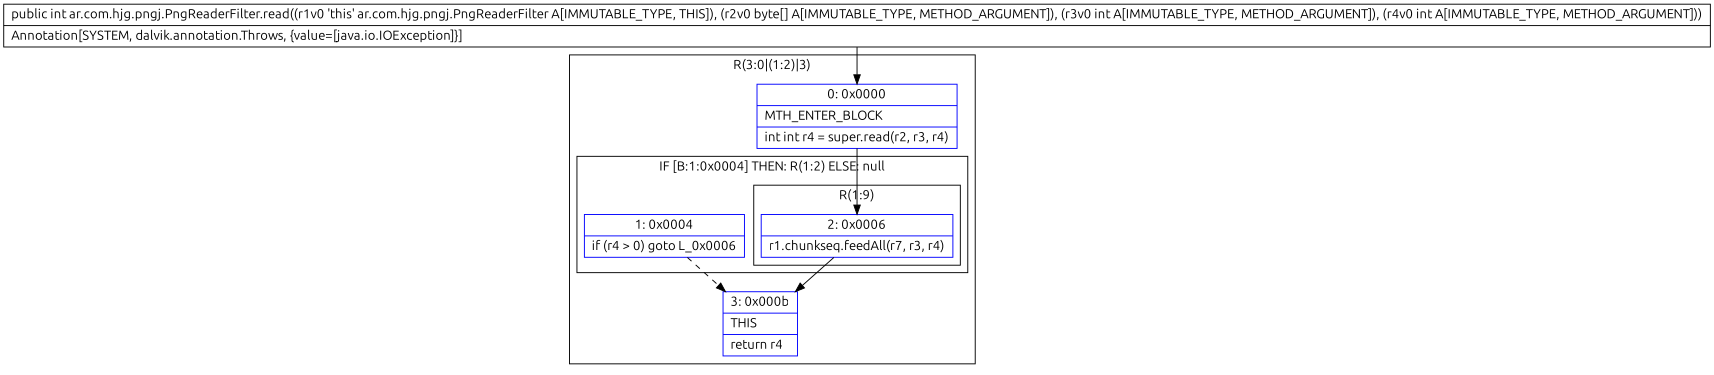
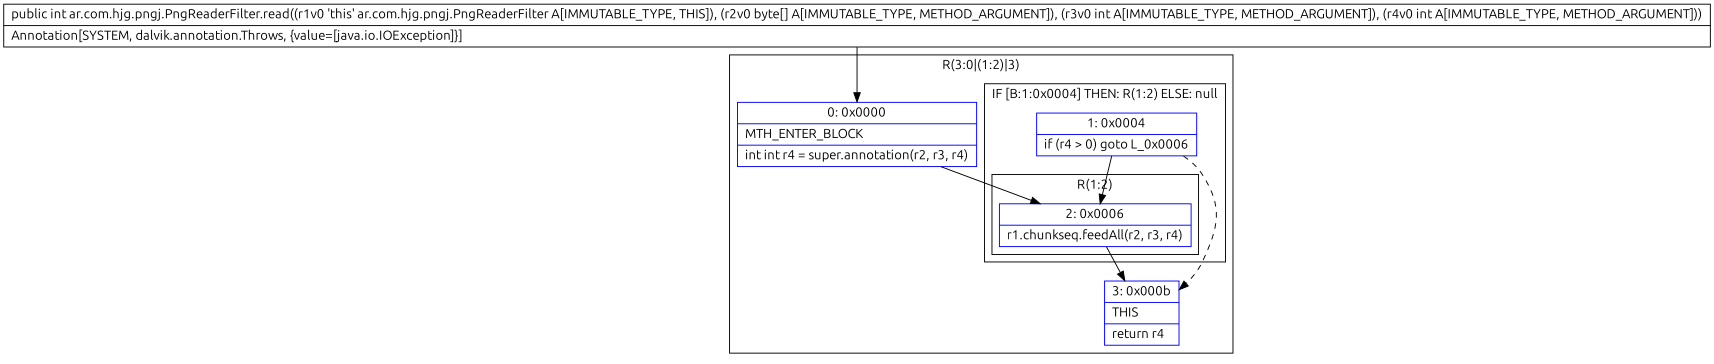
node "0: 0x0000": text "int int r4 = super.read(r2, r3, r4)" -> "int int r4 = super.annotation(r2, r3, r4)"
edge "1: 0x0004" -> "2: 0x0006": added
cluster "R(1:9)": label "R(1:9)" -> "R(1:2)"
node "2: 0x0006": text "r1.chunkseq.feedAll(r7, r3, r4)" -> "r1.chunkseq.feedAll(r2, r3, r4)"
